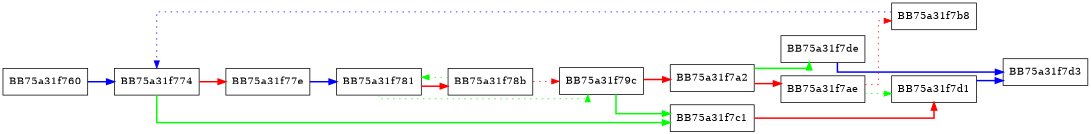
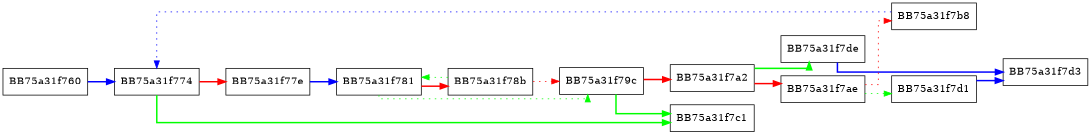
edge "BB75a31f7c1" -> "BB75a31f7d1": removed
